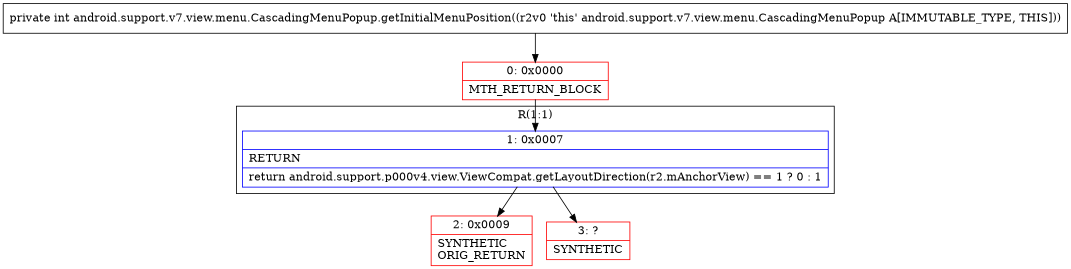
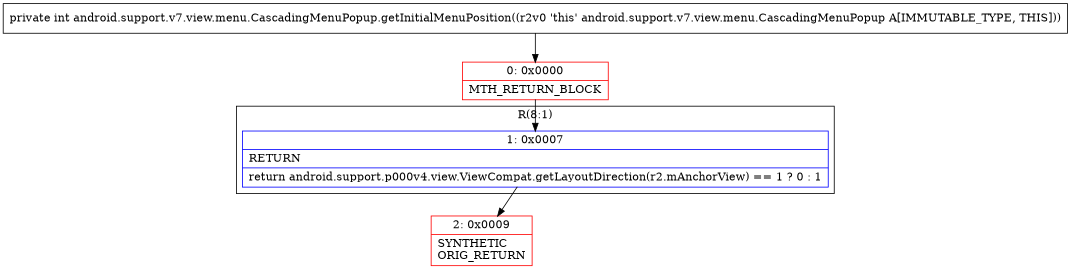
cluster "R(1:1)": label "R(1:1)" -> "R(8:1)"
node "3: ?": removed
